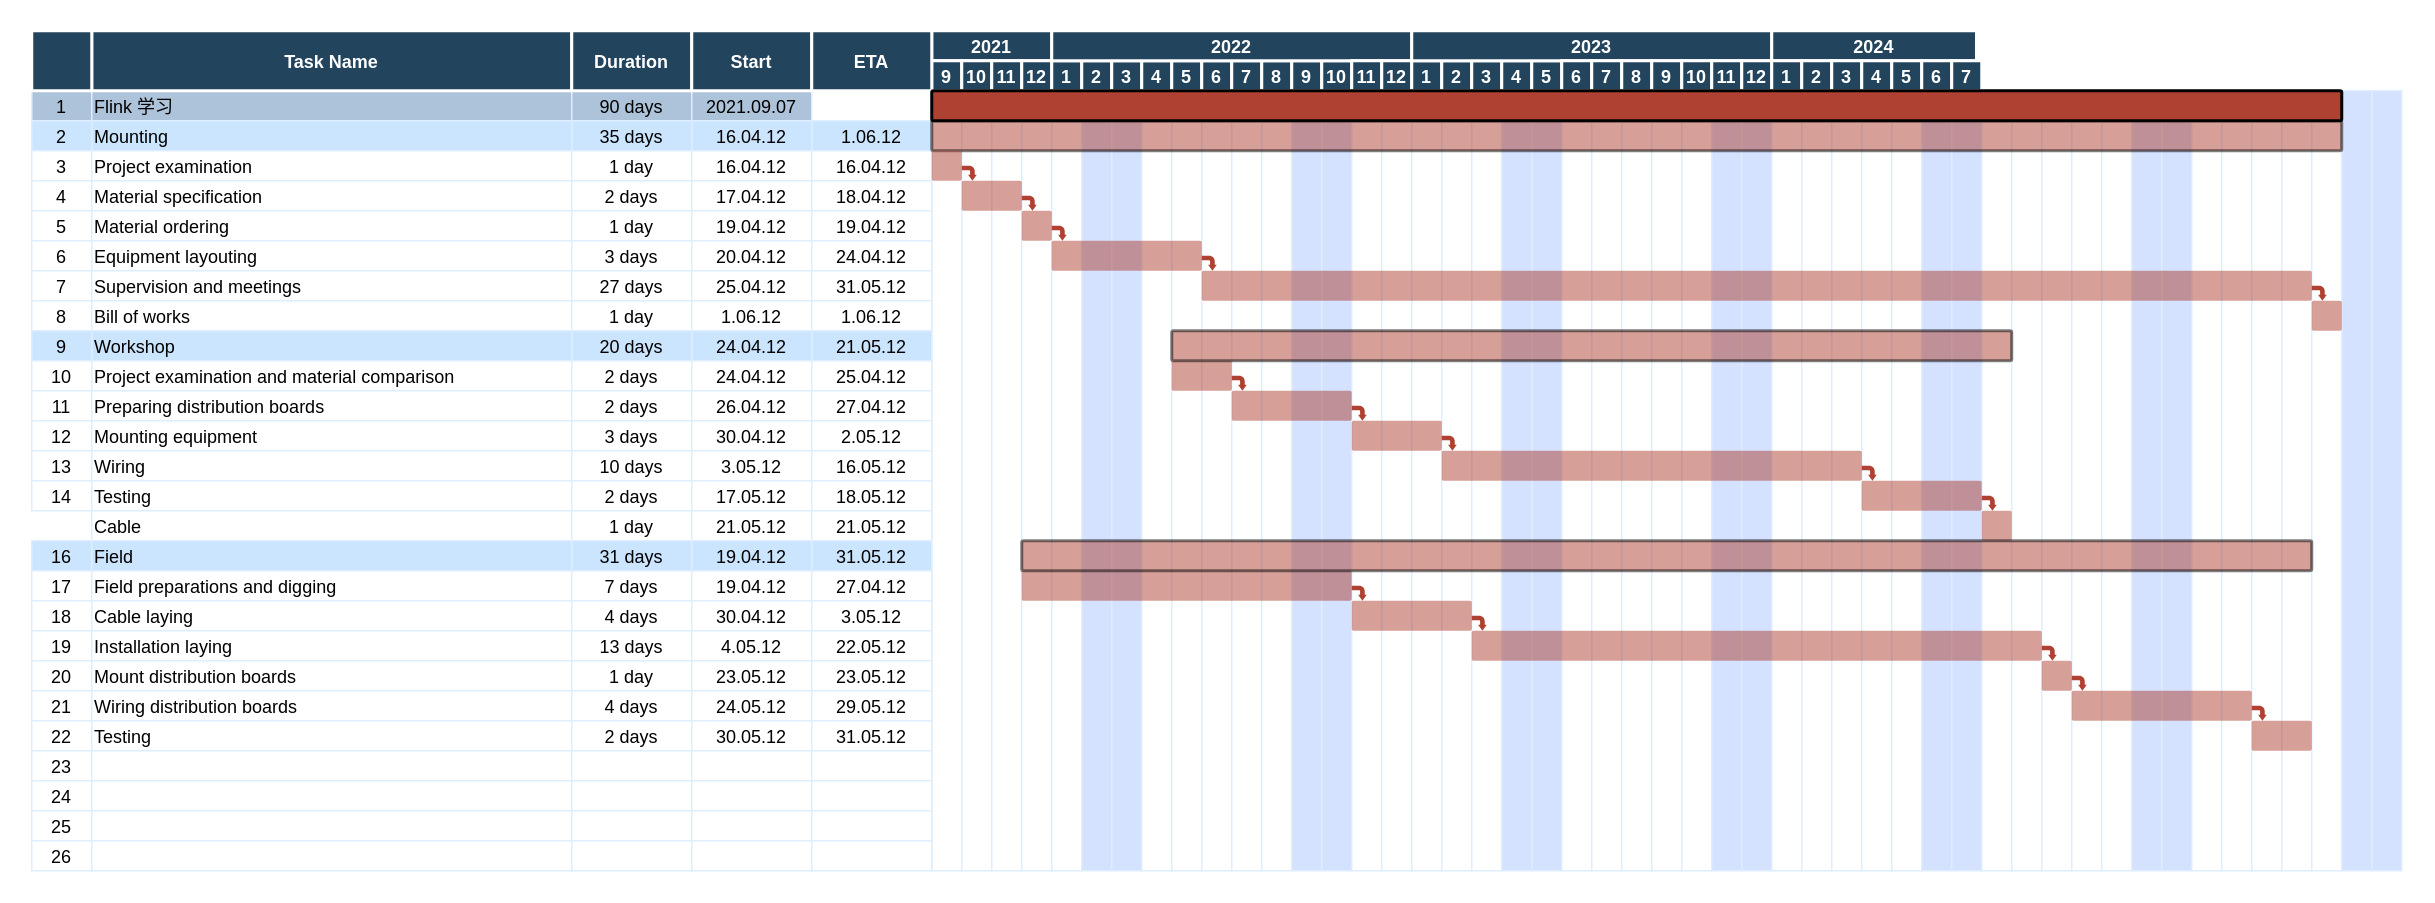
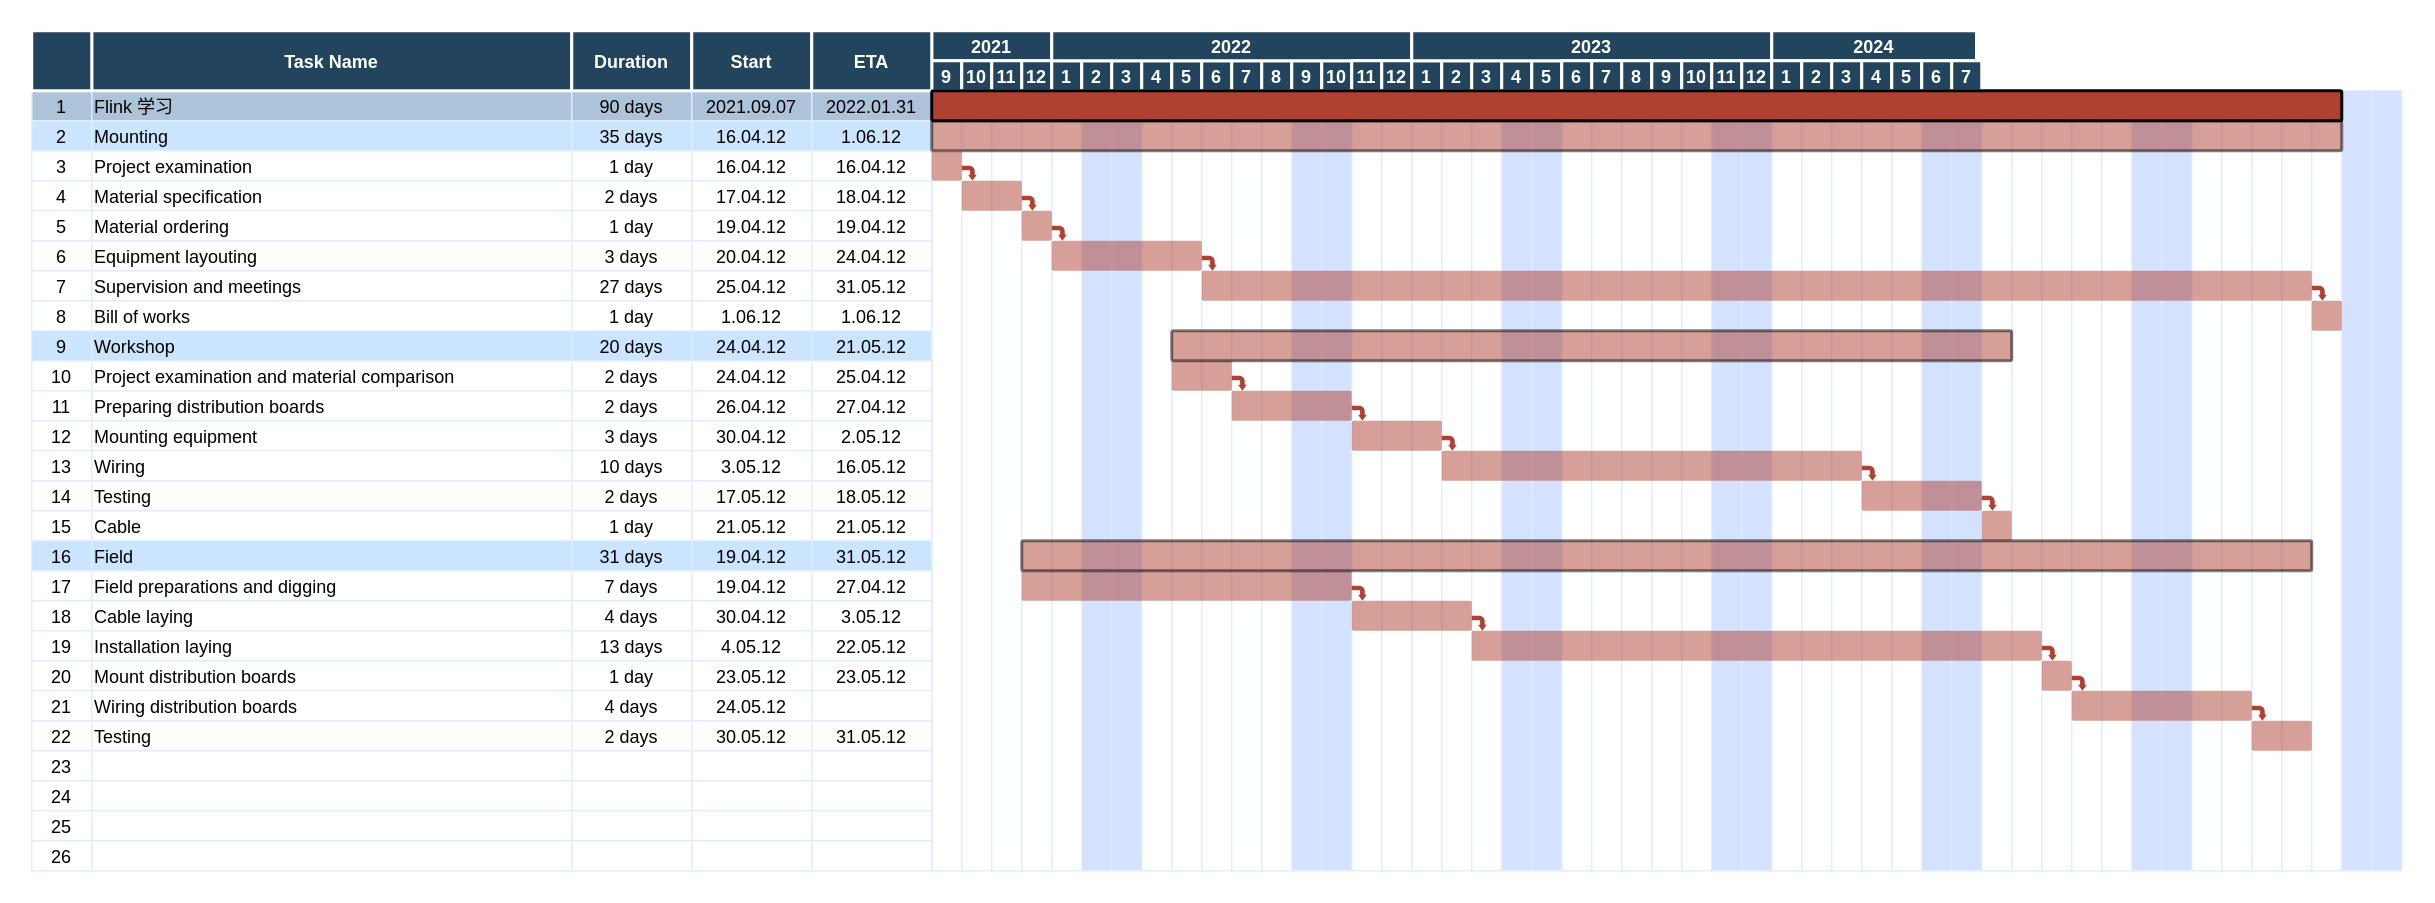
node "2022.01.31": added
node "15": added
node "29.05.12": removed
